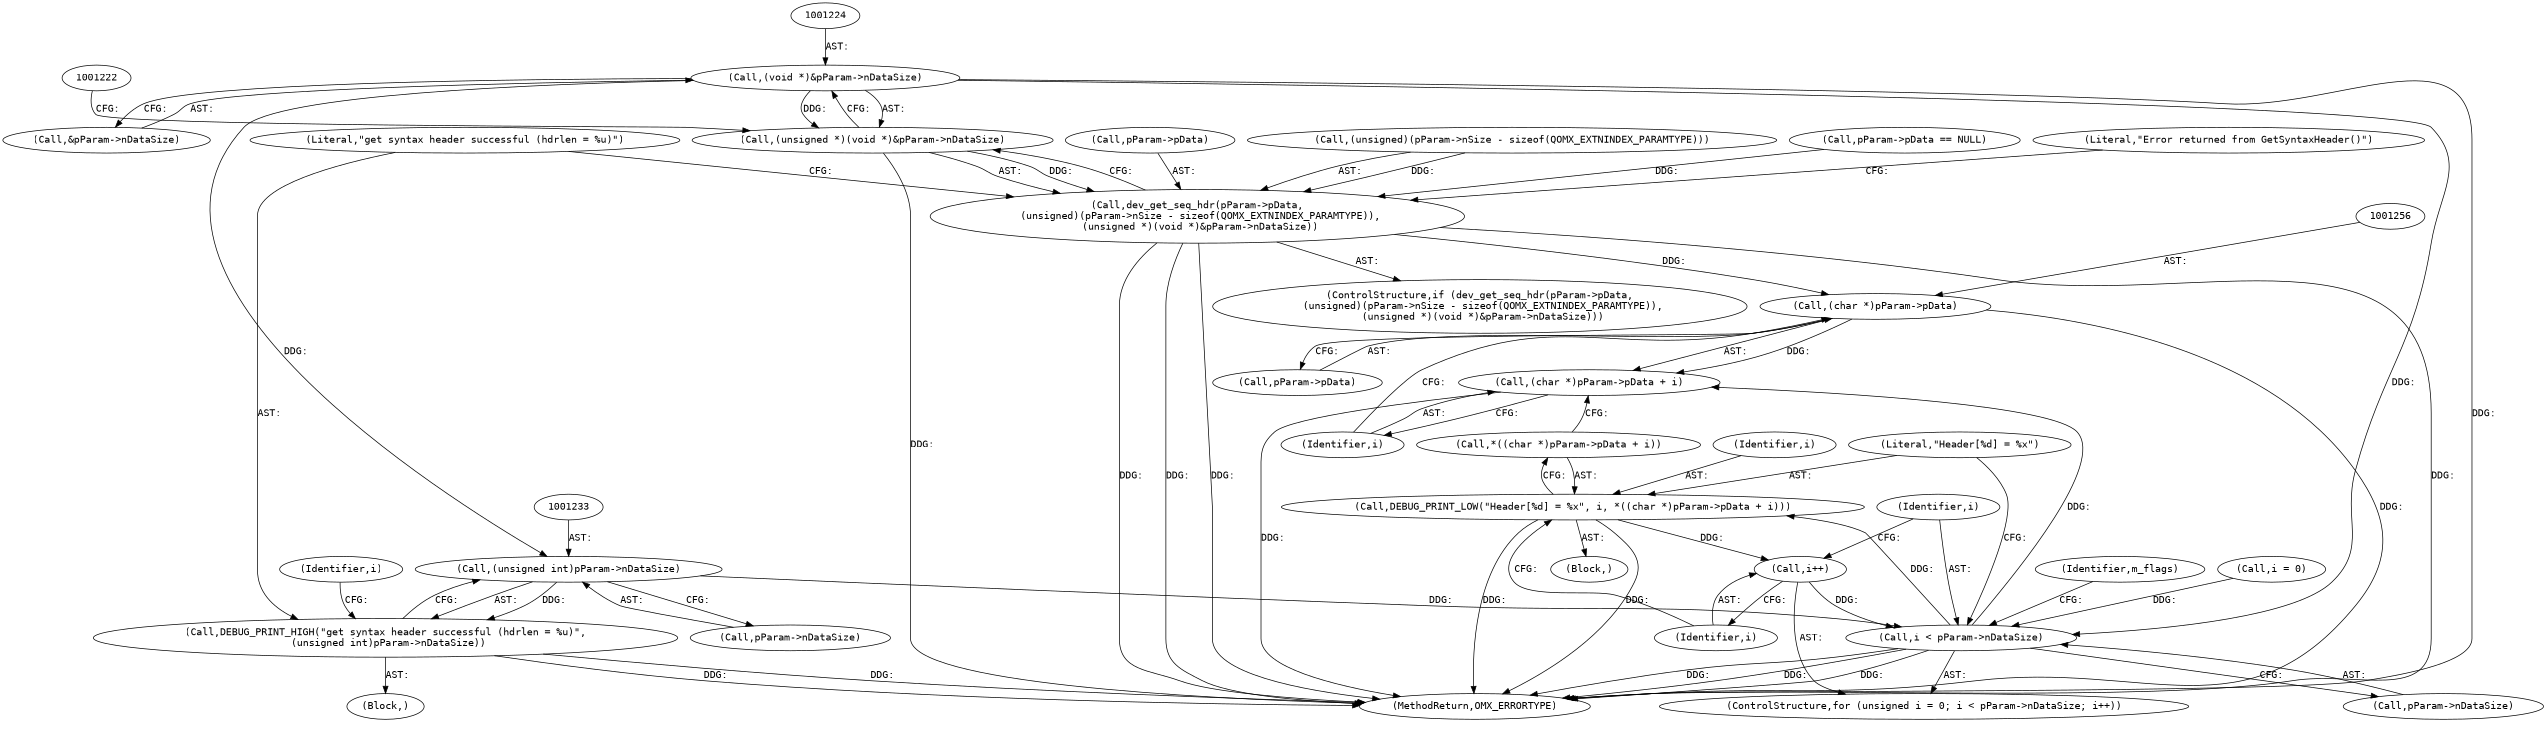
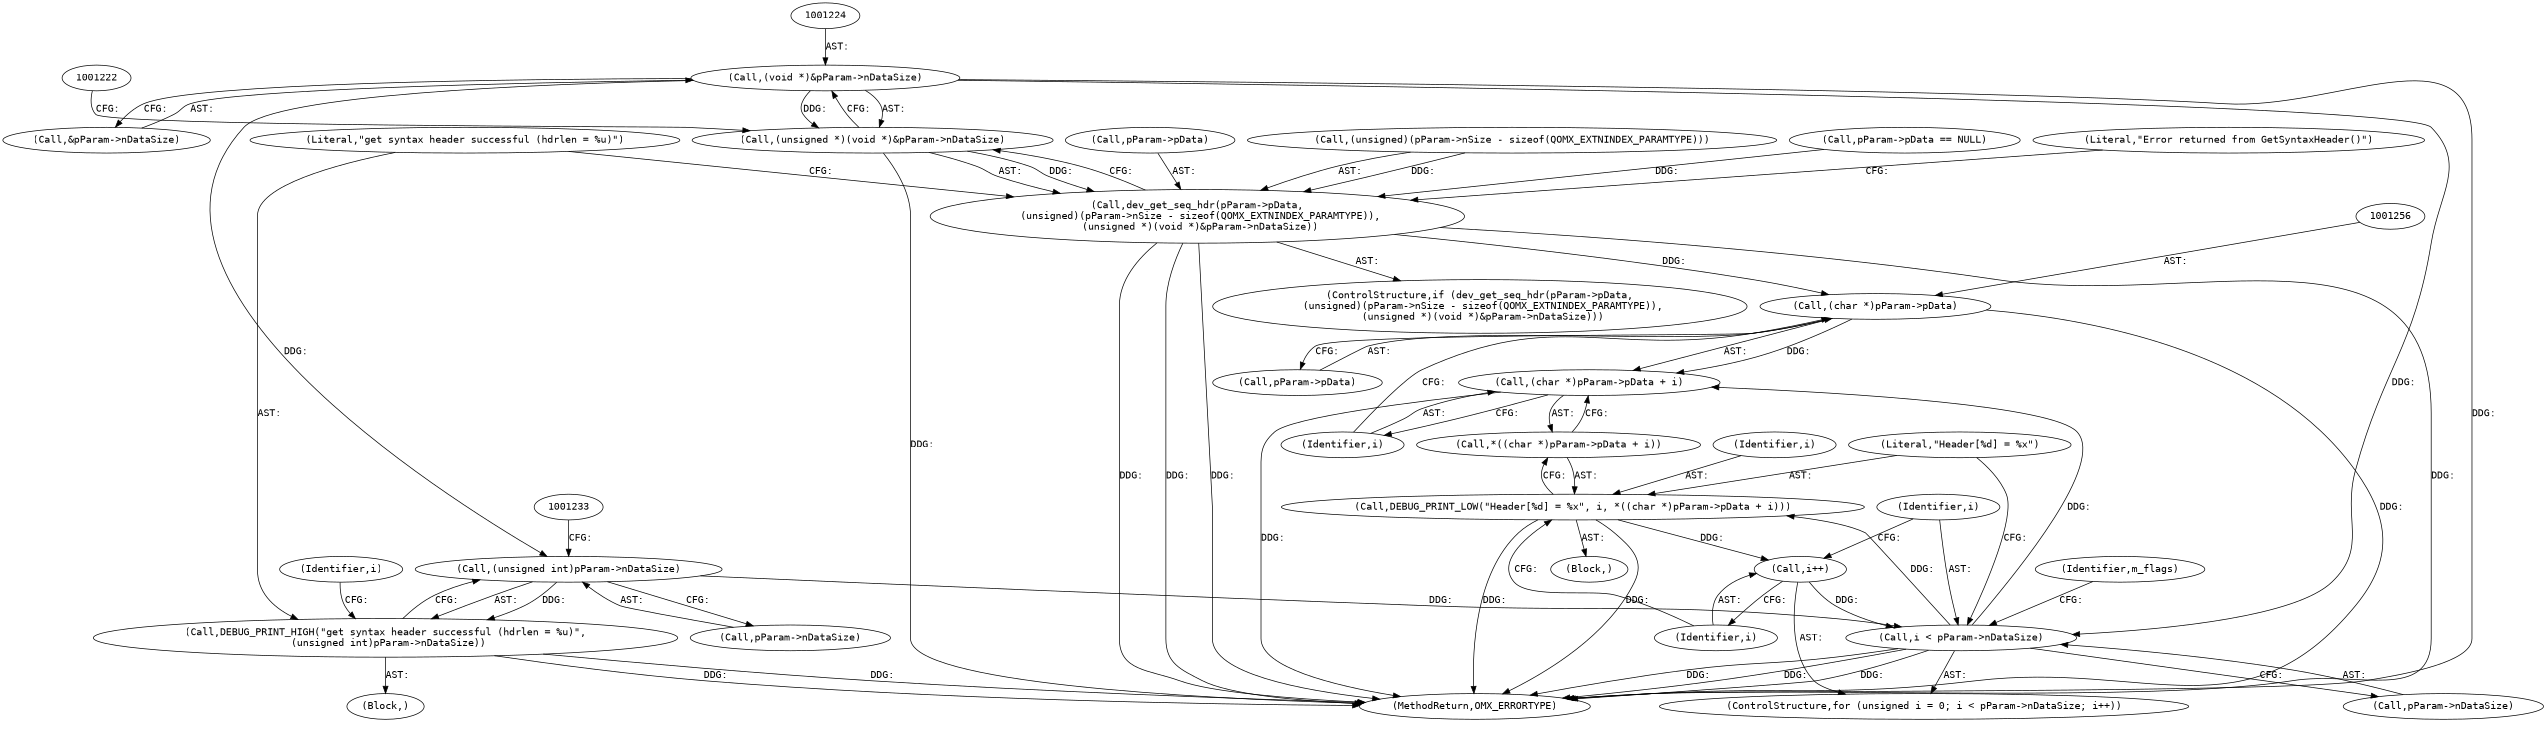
edge "(Call,(char *)pParam->pData + i)" -> "(Call,*((char *)pParam->pData + i))": added, label "AST:"
edge "1001233" -> "(Call,(unsigned int)pParam->nDataSize)": label "AST: " -> "CFG: "
node "(Call,i = 0)": removed
